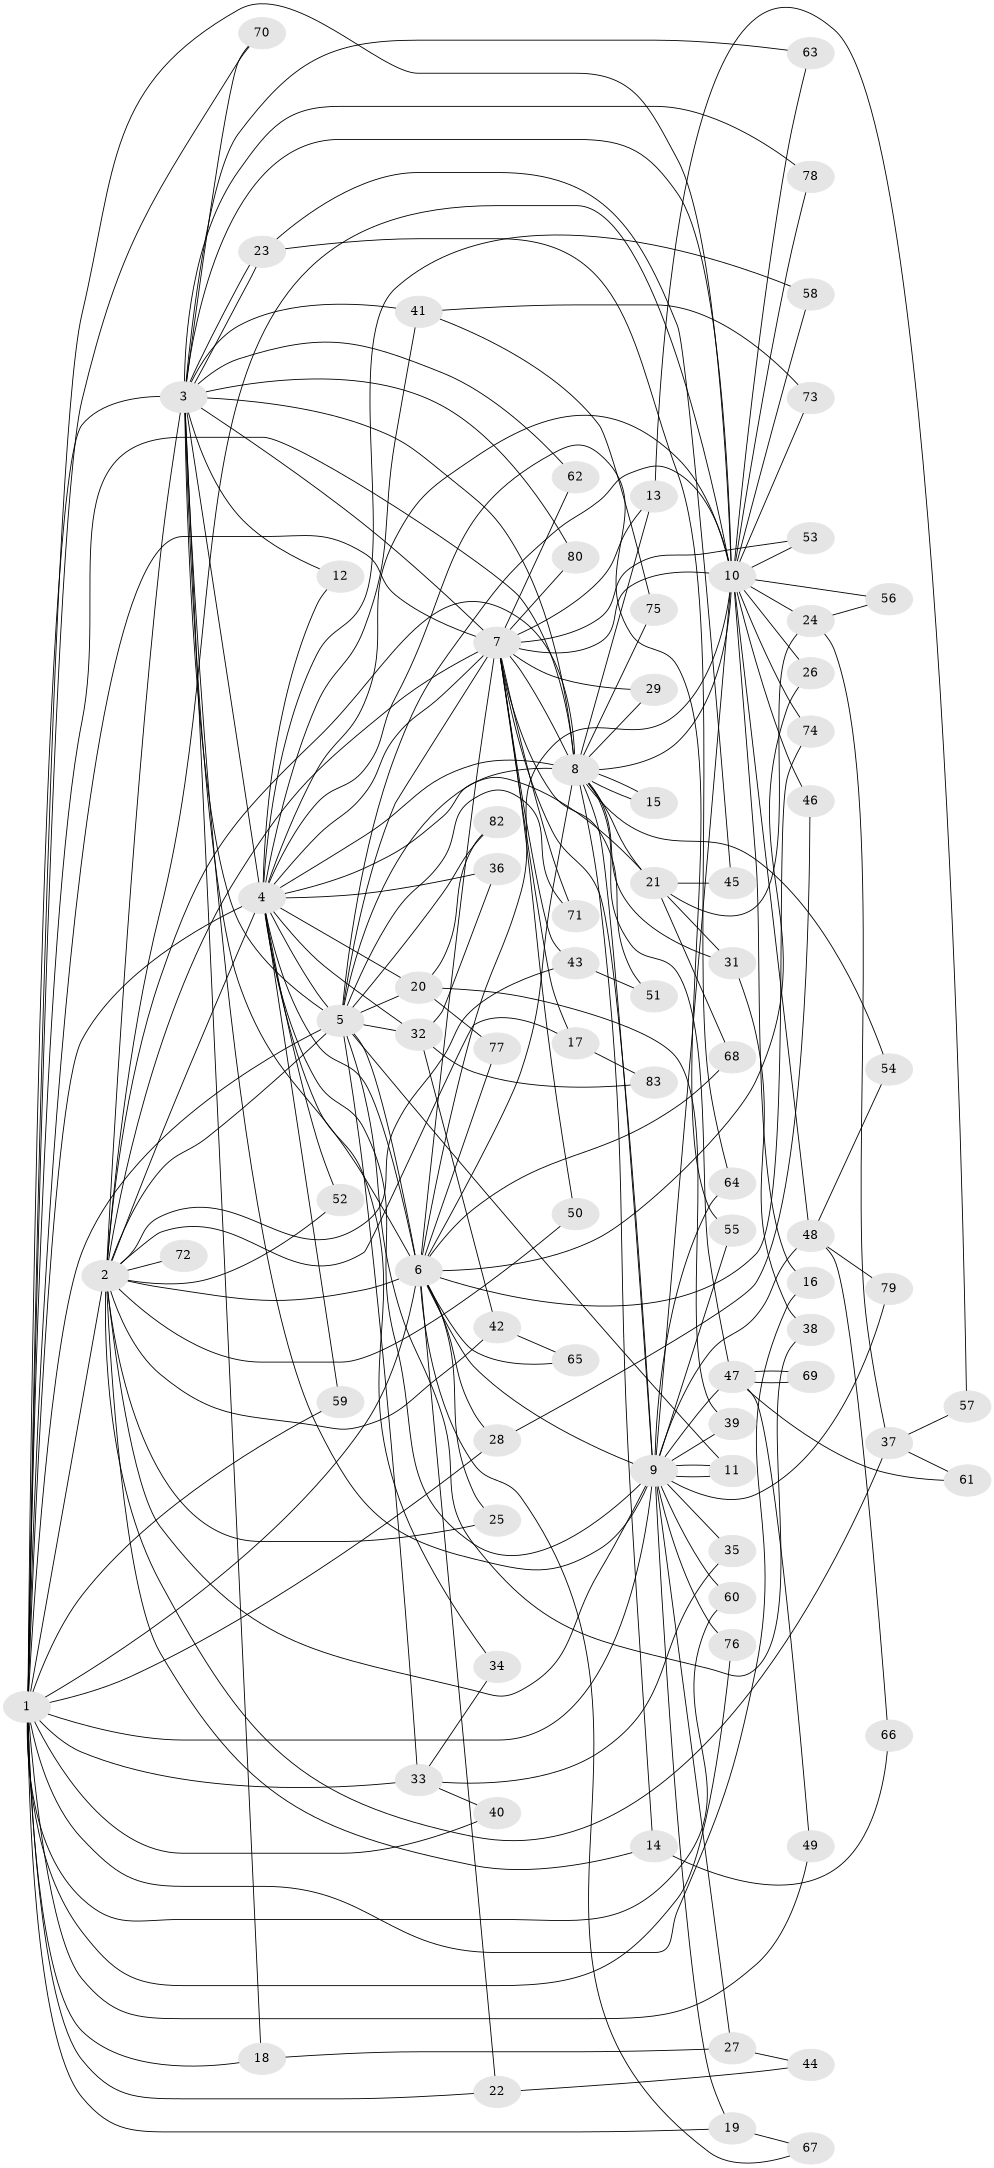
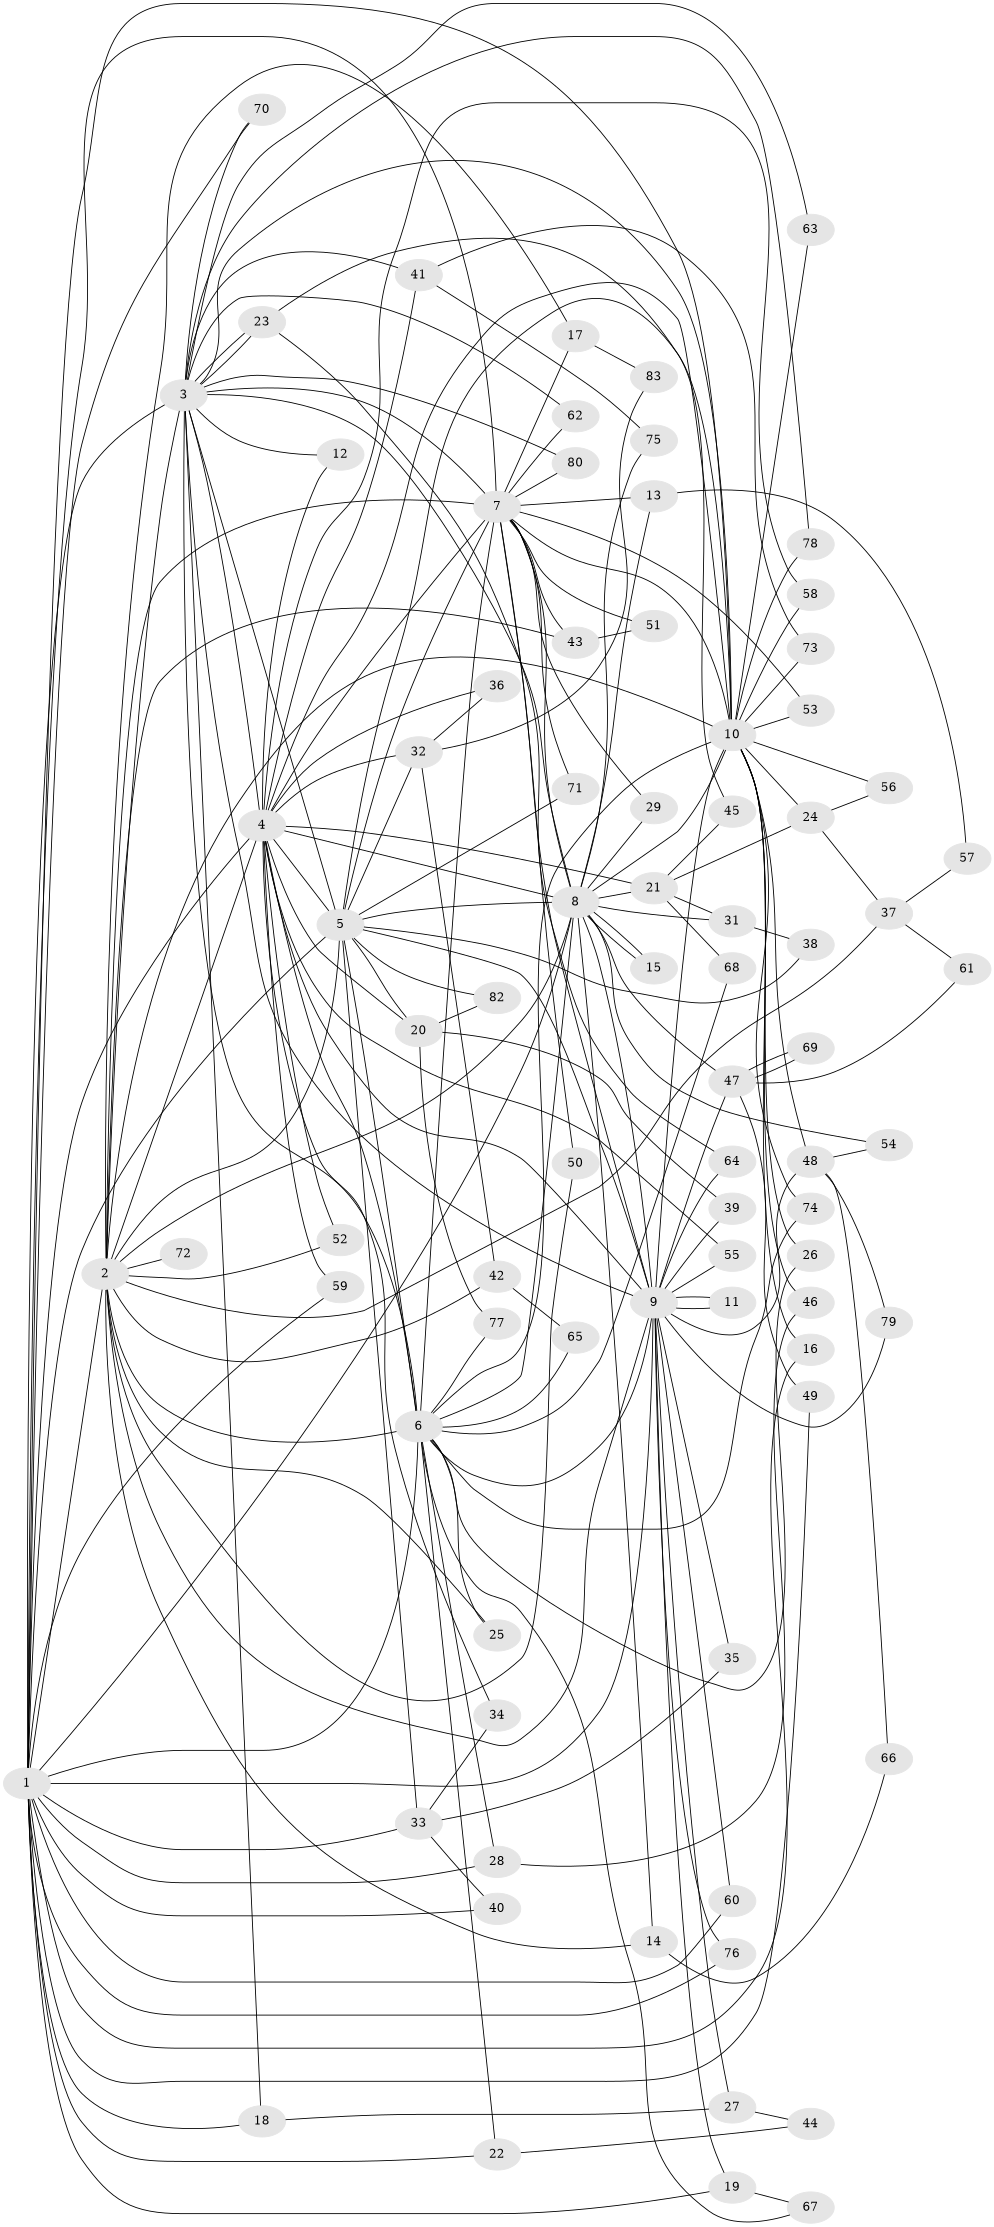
edge "5" -- "11": now "5" -- "9"
